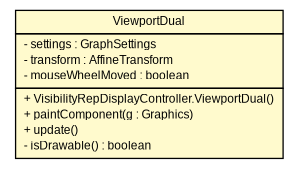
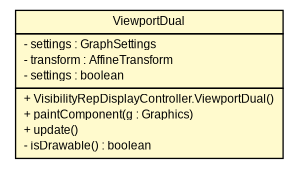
node "ViewportDual": text "- mouseWheelMoved : boolean" -> "- settings : boolean"
